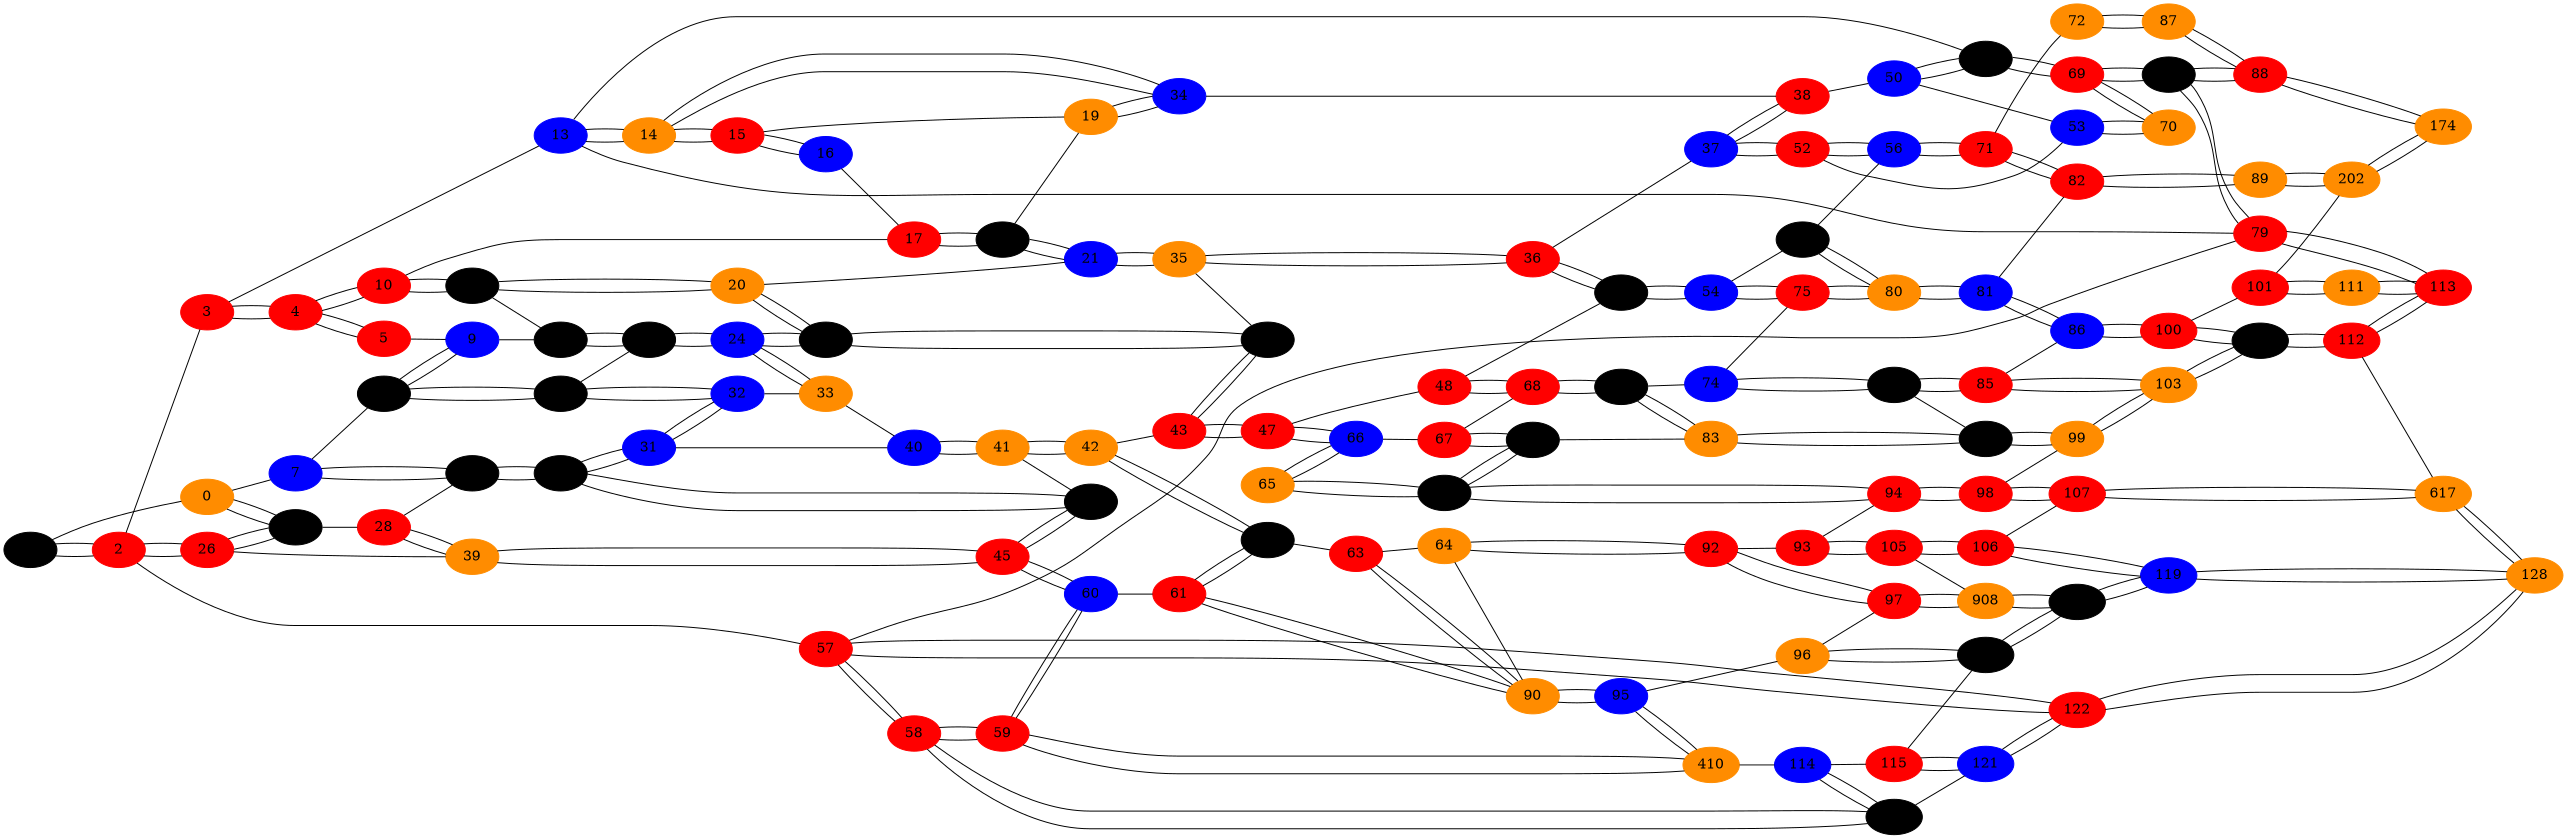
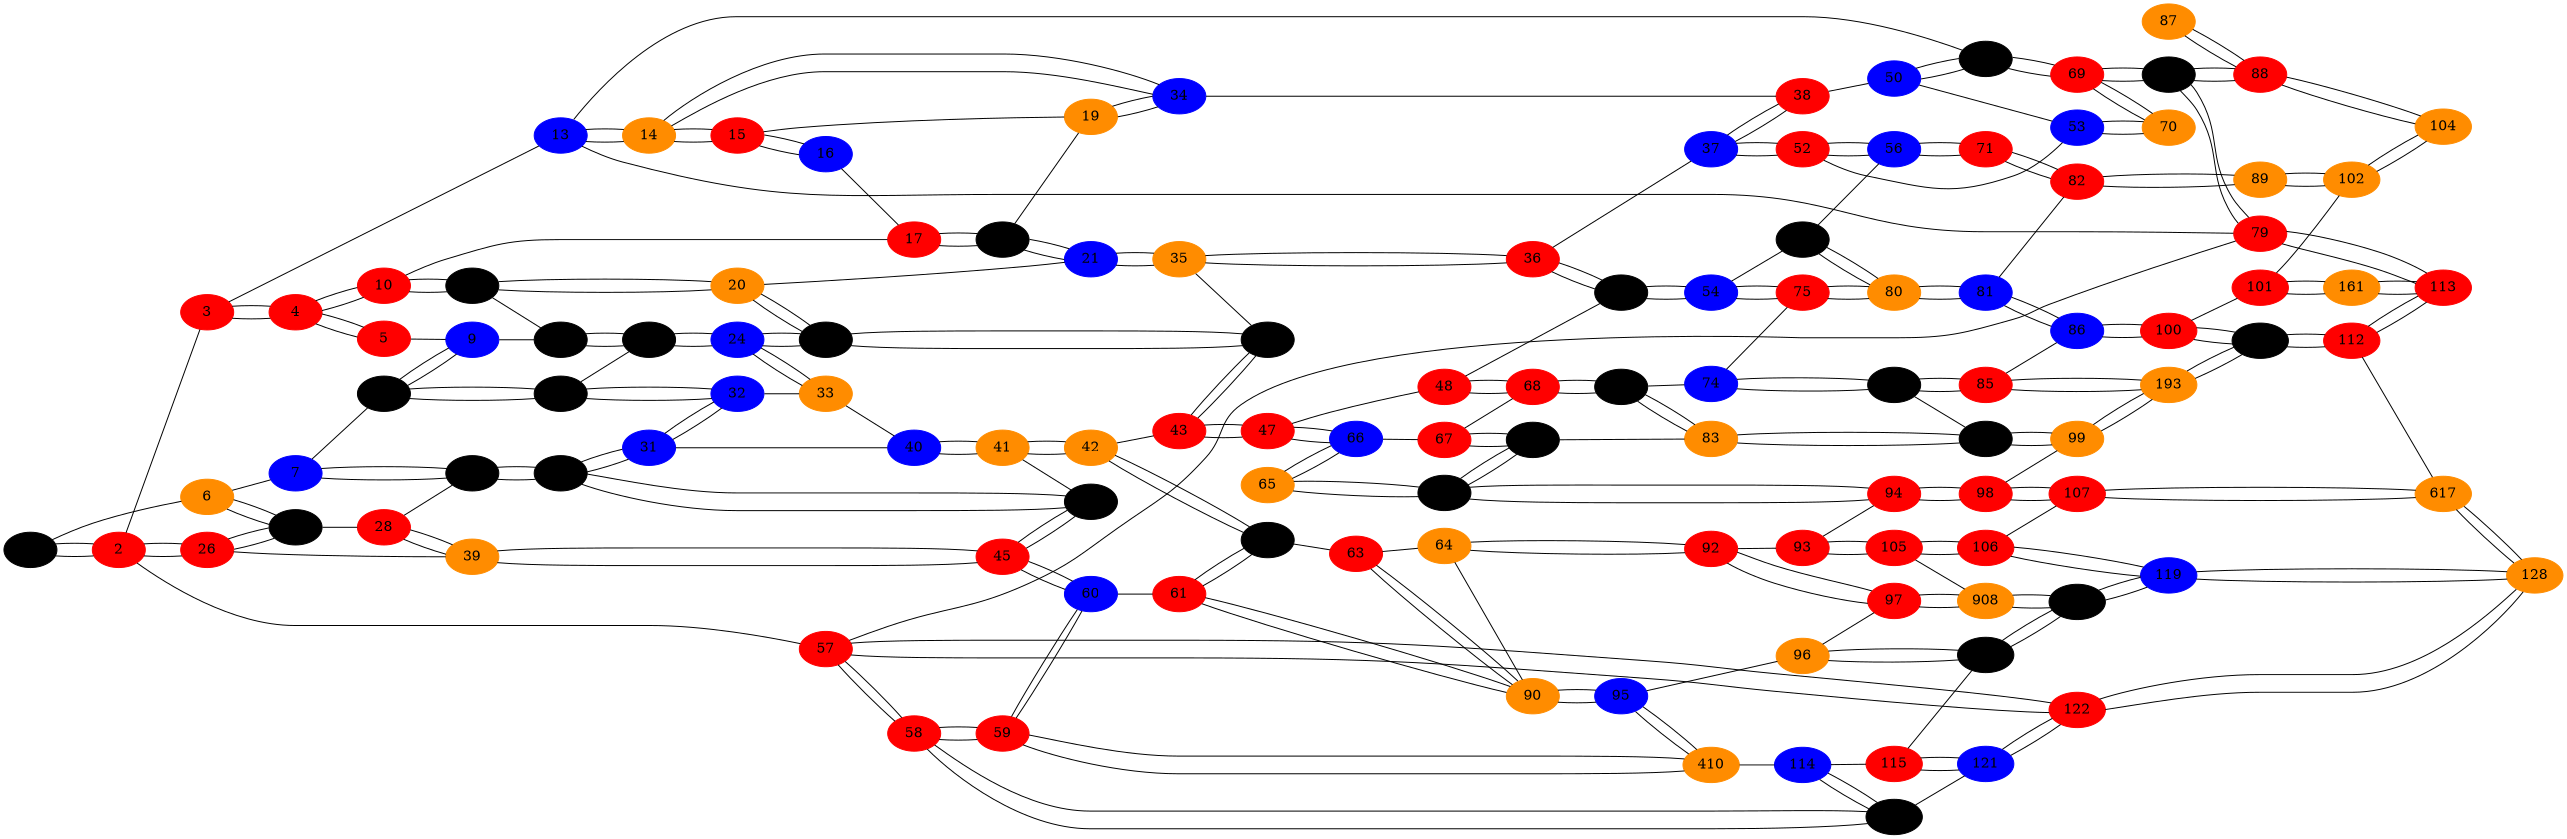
node "72": removed
node "174": label "174" -> "104"
node "202": label "202" -> "102"
node "111": label "111" -> "161"
node "103": label "103" -> "193"
node "0": label "0" -> "6"
